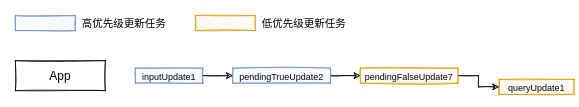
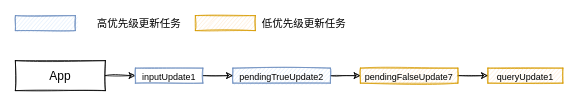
node "高优先级更新任务": moved (124, 23) -> (139, 23)
edge "App" -> "inputUpdate1": added
node "inputUpdate1": fillcolor #dae8fc -> #ffffff
node "queryUpdate1": moved (537, 87) -> (525, 75)
